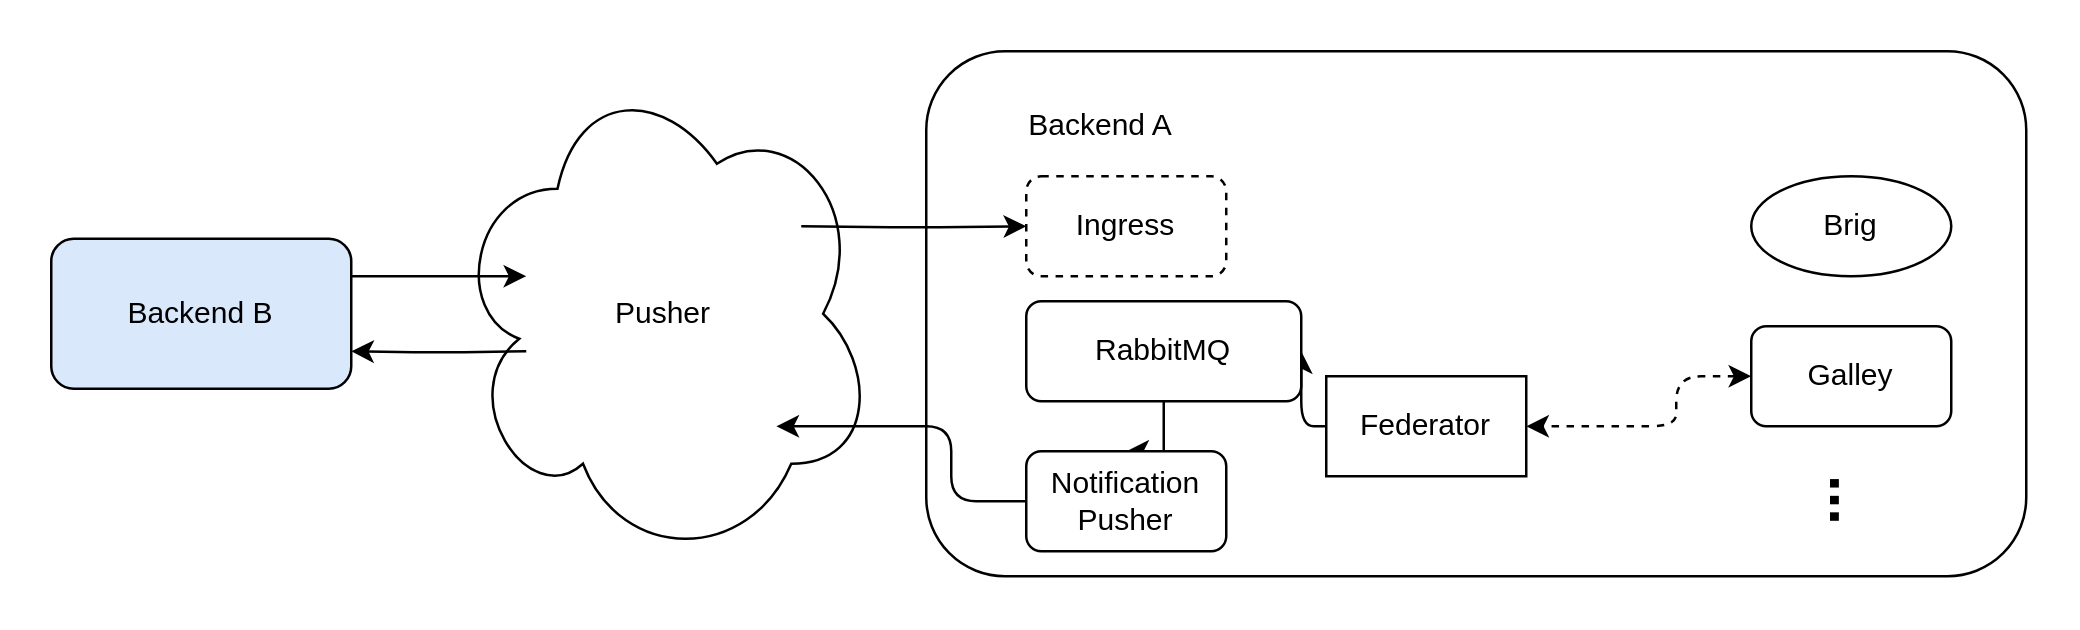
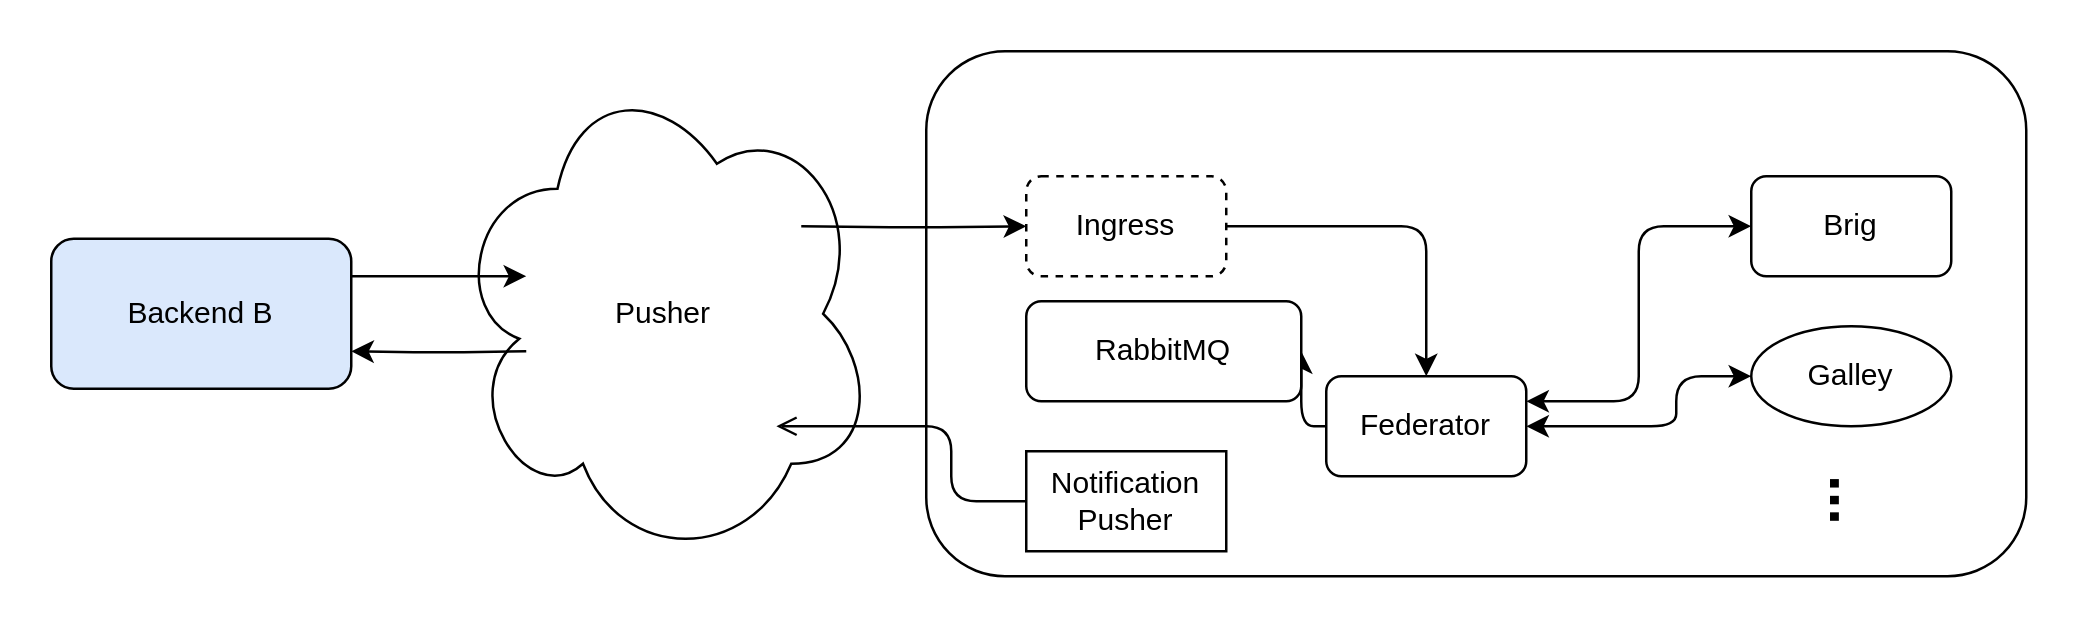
node "Backend A": removed
edge "Ingress" -> "Federator": added
node "Brig": shape ellipse -> rounded rectangle
edge "Brig" -- "Federator": added
node "Galley": shape rounded rectangle -> ellipse
edge "Notification Pusher" -> "Pusher": arrowhead classic -> open
node "Federator": shape rectangle -> rounded rectangle
edge "Galley" -- "Federator": style dashed -> solid
edge "RabbitMQ" -> "Notification Pusher": removed
node "Notification Pusher": shape rounded rectangle -> rectangle
